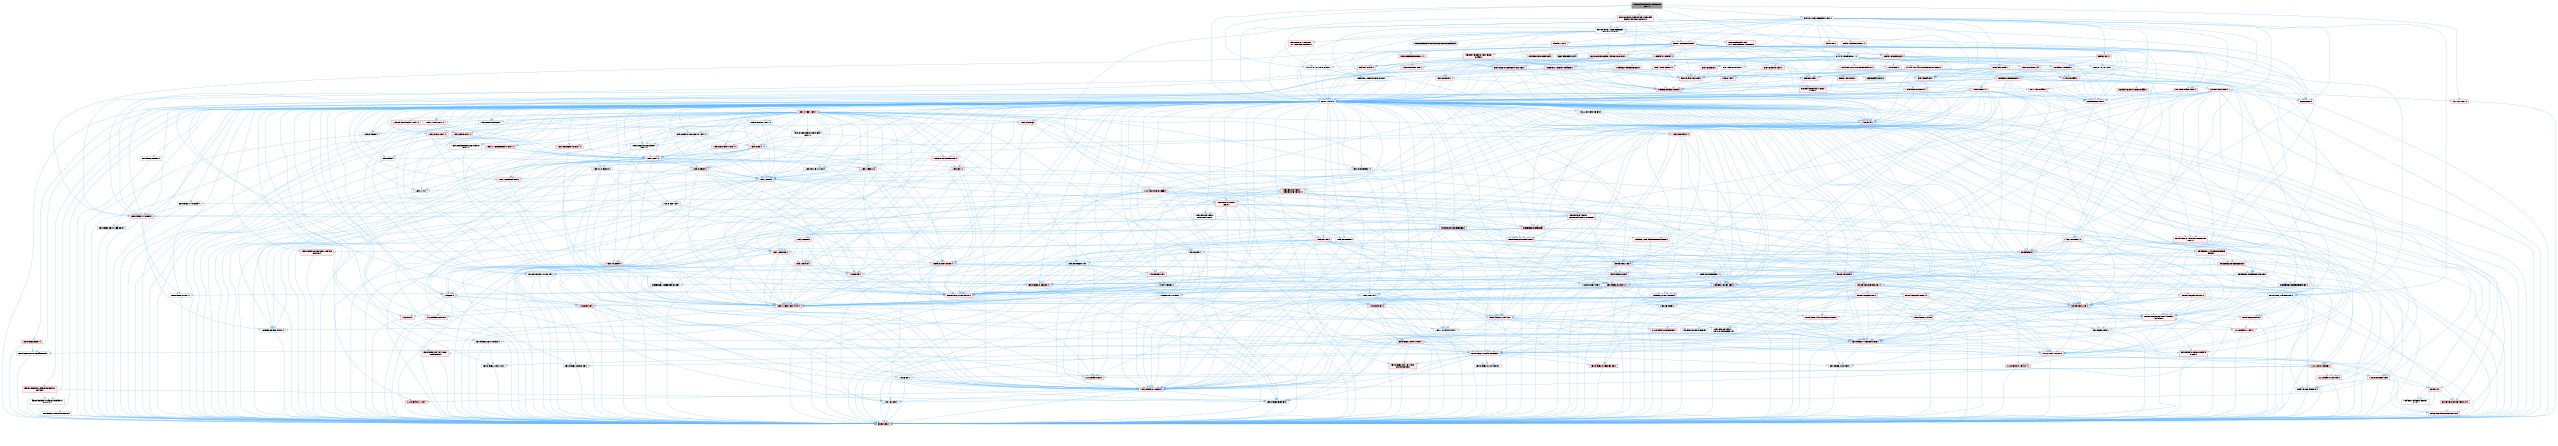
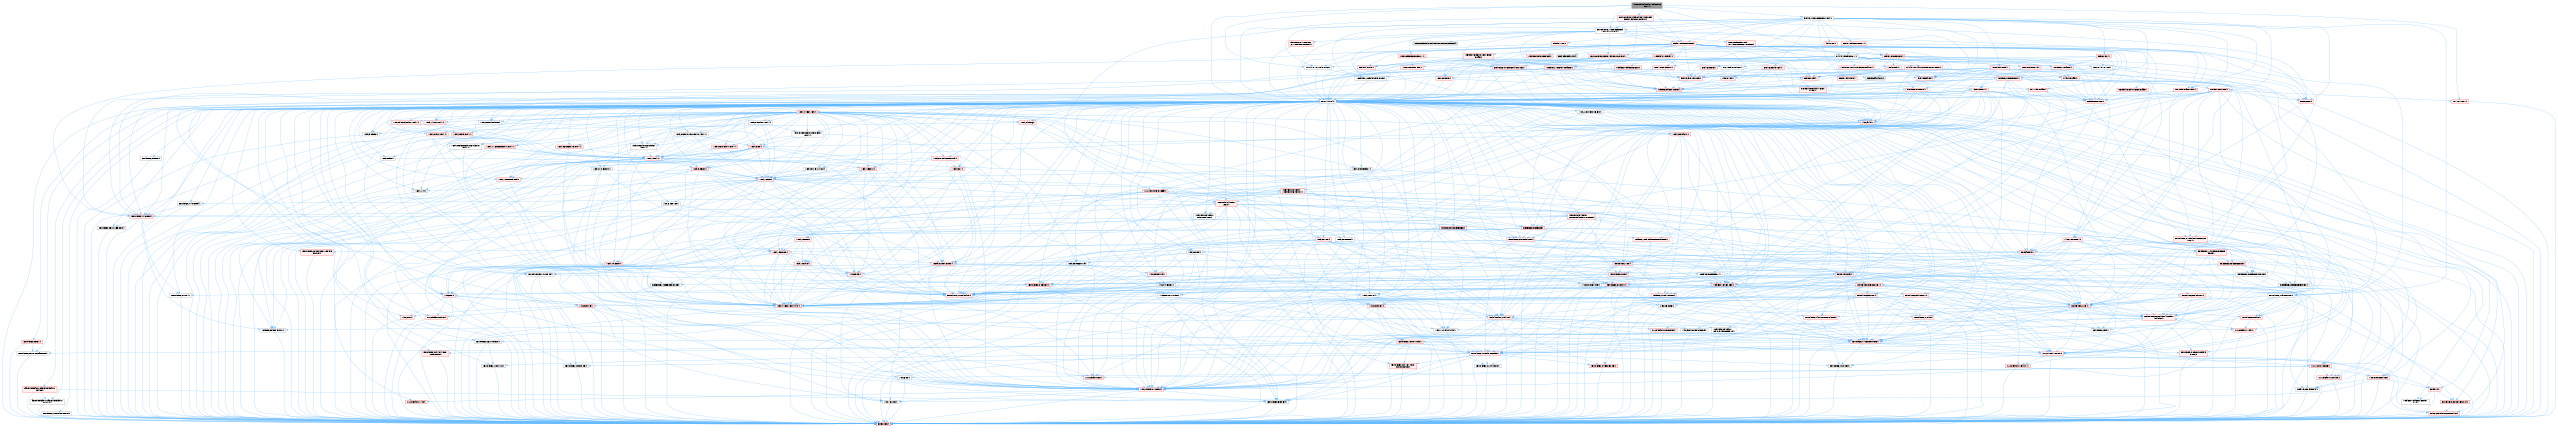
edge "CoreMinimal.h" -> "Misc/CString.h": removed
edge "Math/Matrix.h" -> "Math/UnrealMathUtility.h": removed
